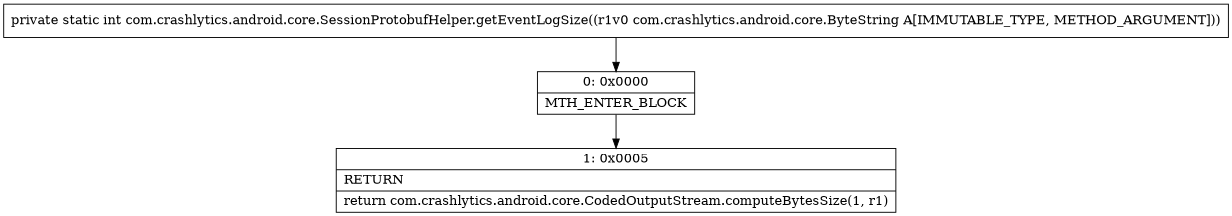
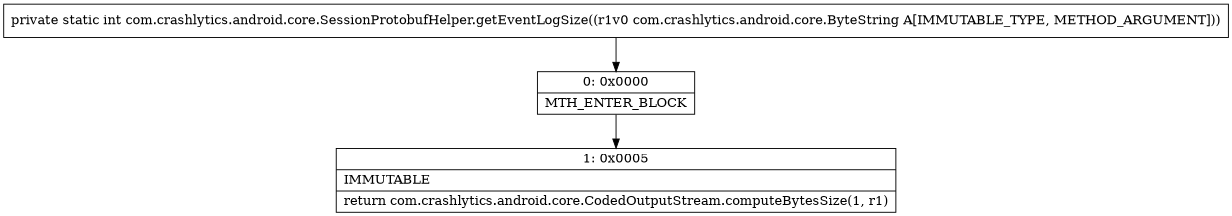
node "1: 0x0005": text "RETURN" -> "IMMUTABLE"
